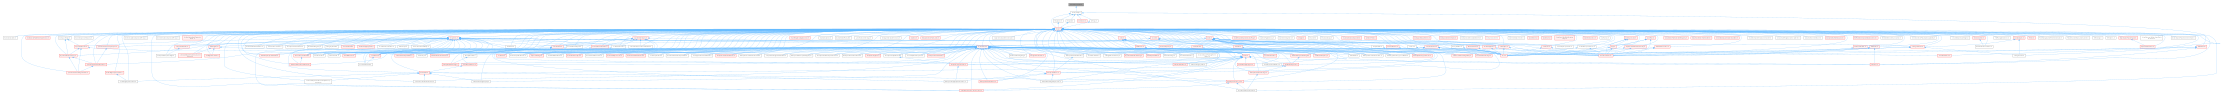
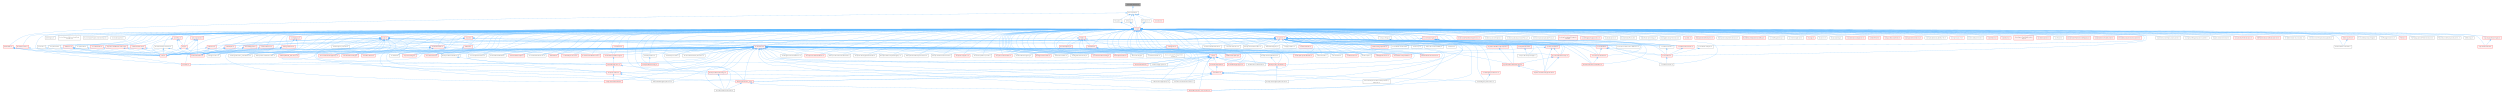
node "ArchiveUObjectFromStructured Archive.h": removed
